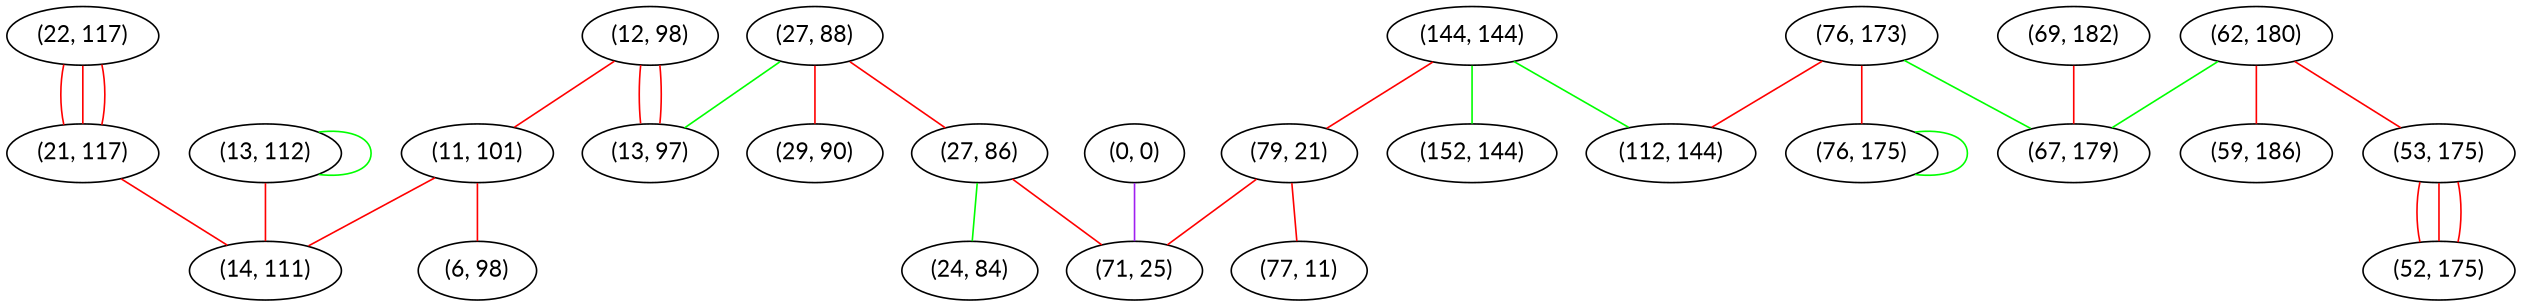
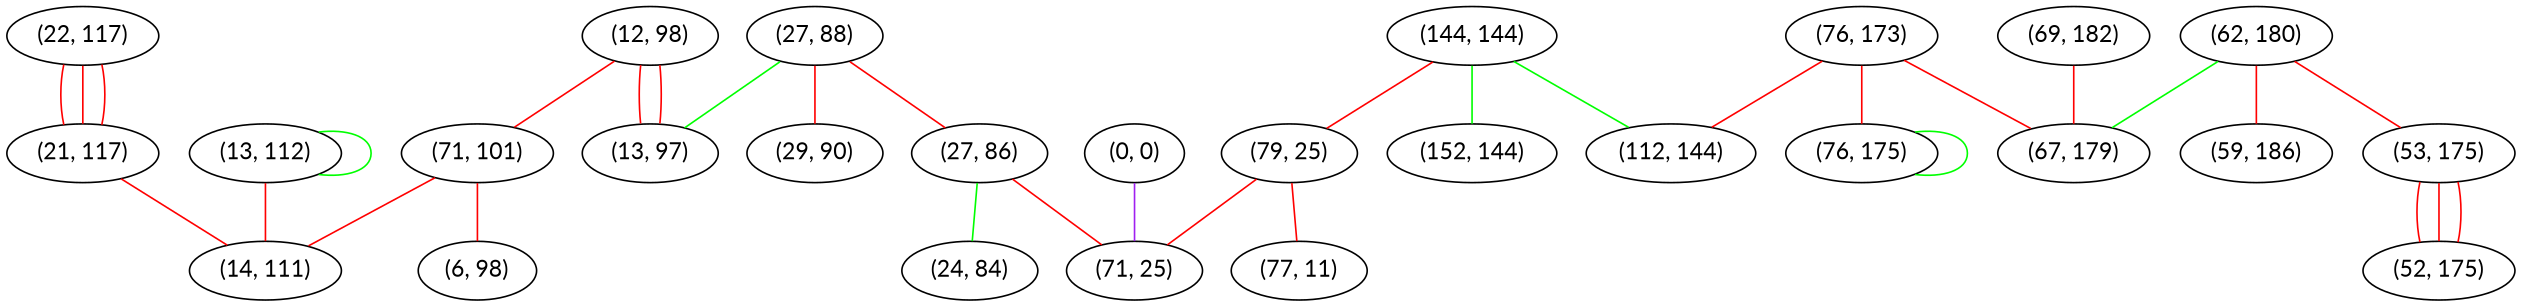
edge "(76, 173)" -- "(67, 179)": color green -> red
node "(11, 101)": label "(11, 101)" -> "(71, 101)"
node "(79, 21)": label "(79, 21)" -> "(79, 25)"
